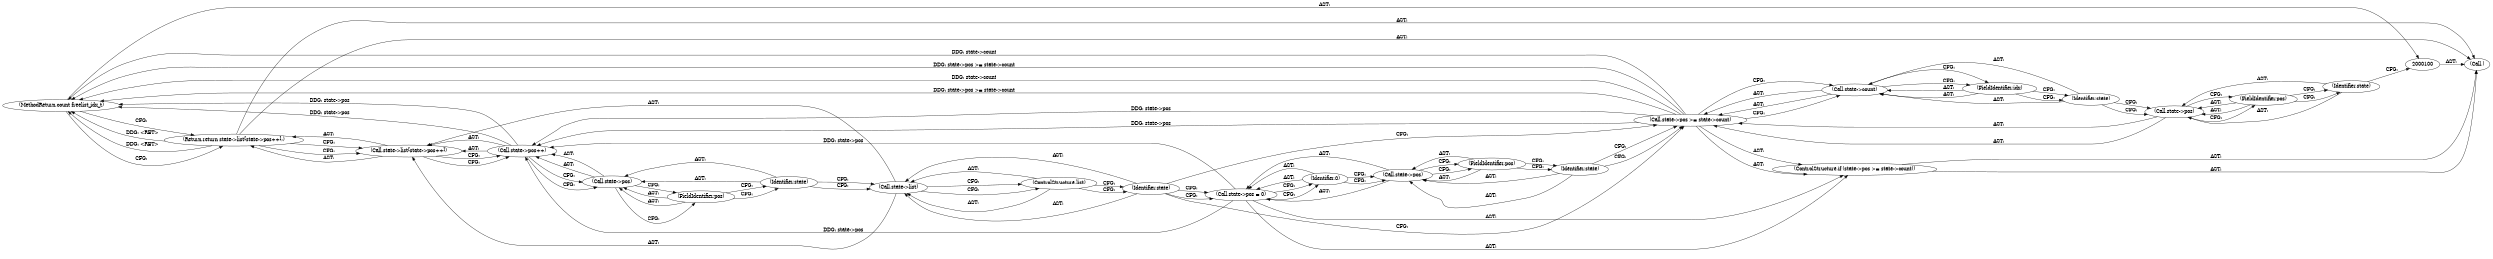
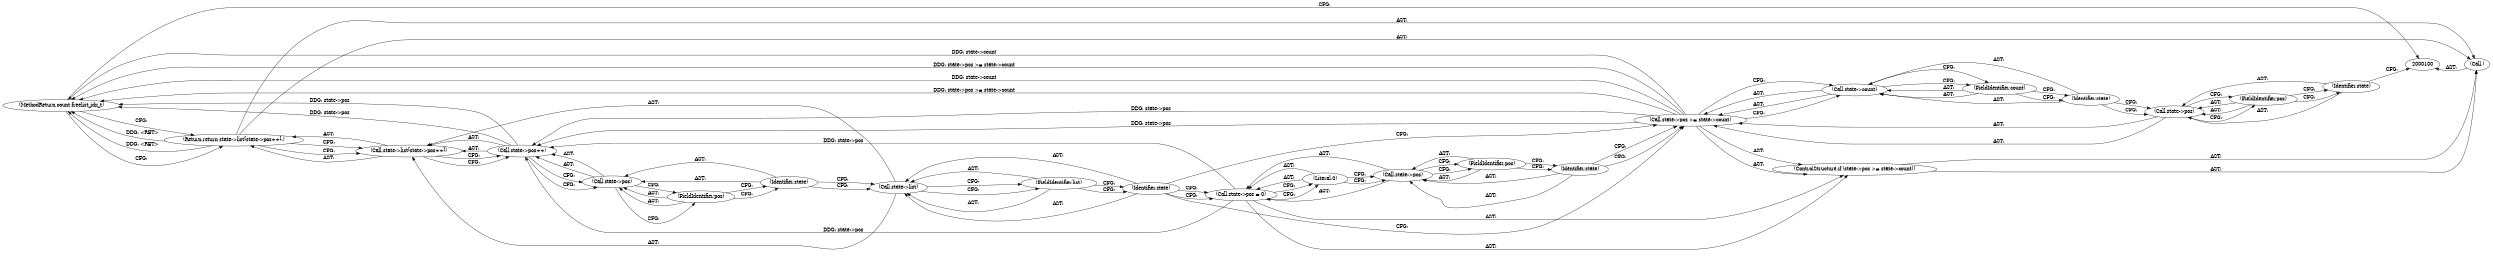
edge "(MethodReturn,count freelist_idx_t)" -> "2000100": label "AST: " -> "CFG: "
edge "2000100" -> "(Call,)": reversed
node "(FieldIdentifier,idx)": label "(FieldIdentifier,idx)" -> "(FieldIdentifier,count)"
node "(Identifier,0)": label "(Identifier,0)" -> "(Literal,0)"
node "(ControlStructure,list)": label "(ControlStructure,list)" -> "(FieldIdentifier,list)"
